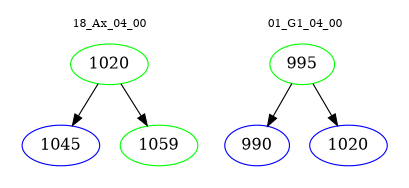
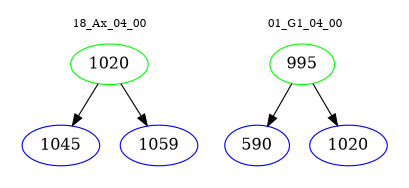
node "1059": color green -> blue
node "990": label "990" -> "590"
